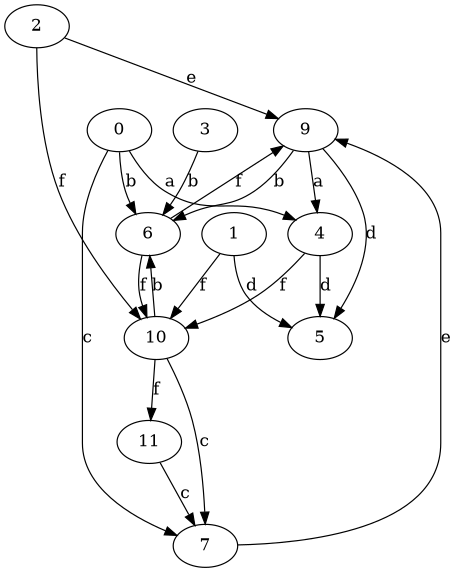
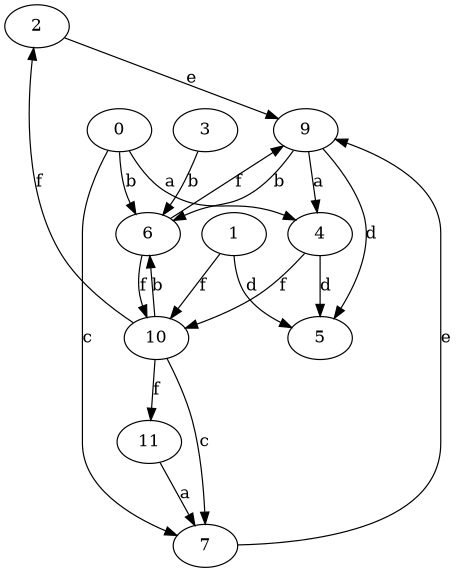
edge "2" -> "10": reversed
edge "11" -> "7": label "c" -> "a"
